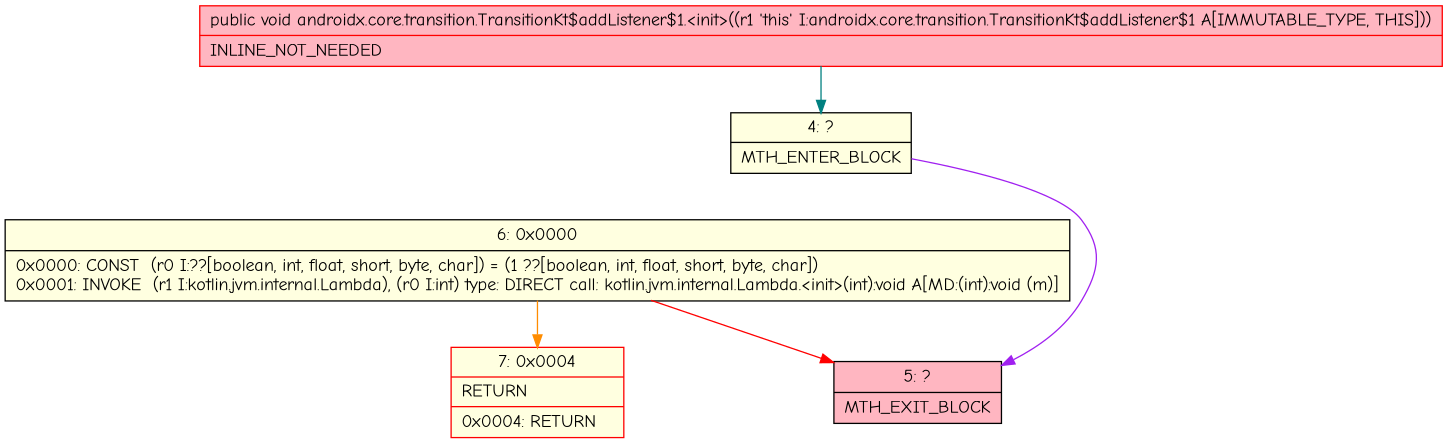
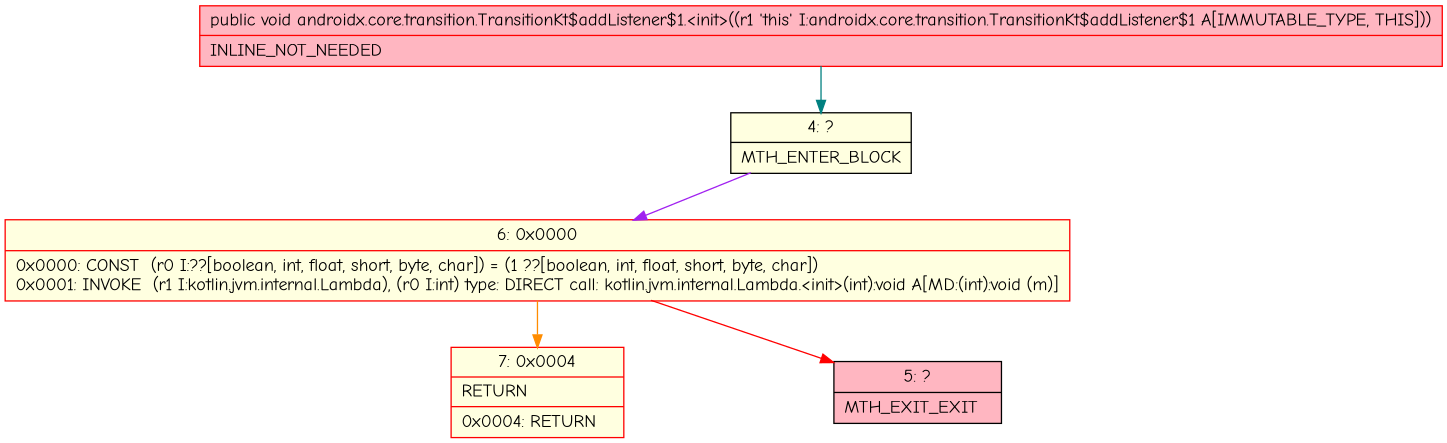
edge "4: ?" -> "5: ?": now "4: ?" -> "6: 0x0000"
node "6: 0x0000": color black -> red
node "5: ?": text "MTH_EXIT_BLOCK" -> "MTH_EXIT_EXIT"
